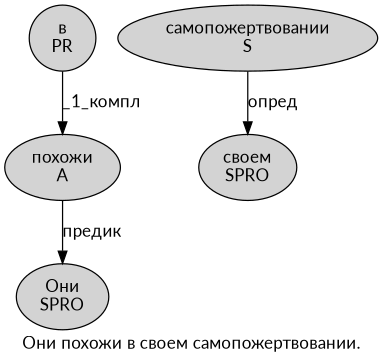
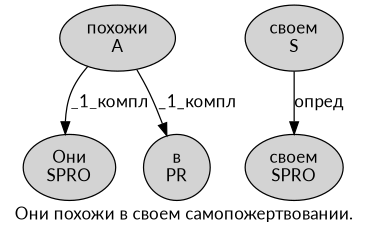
node "самопожертвовании S": label "самопожертвовании S" -> "своем S"
edge "в PR" -> "похожи A": reversed
edge "похожи A" -> "Они SPRO": label "предик" -> "_1_компл"
